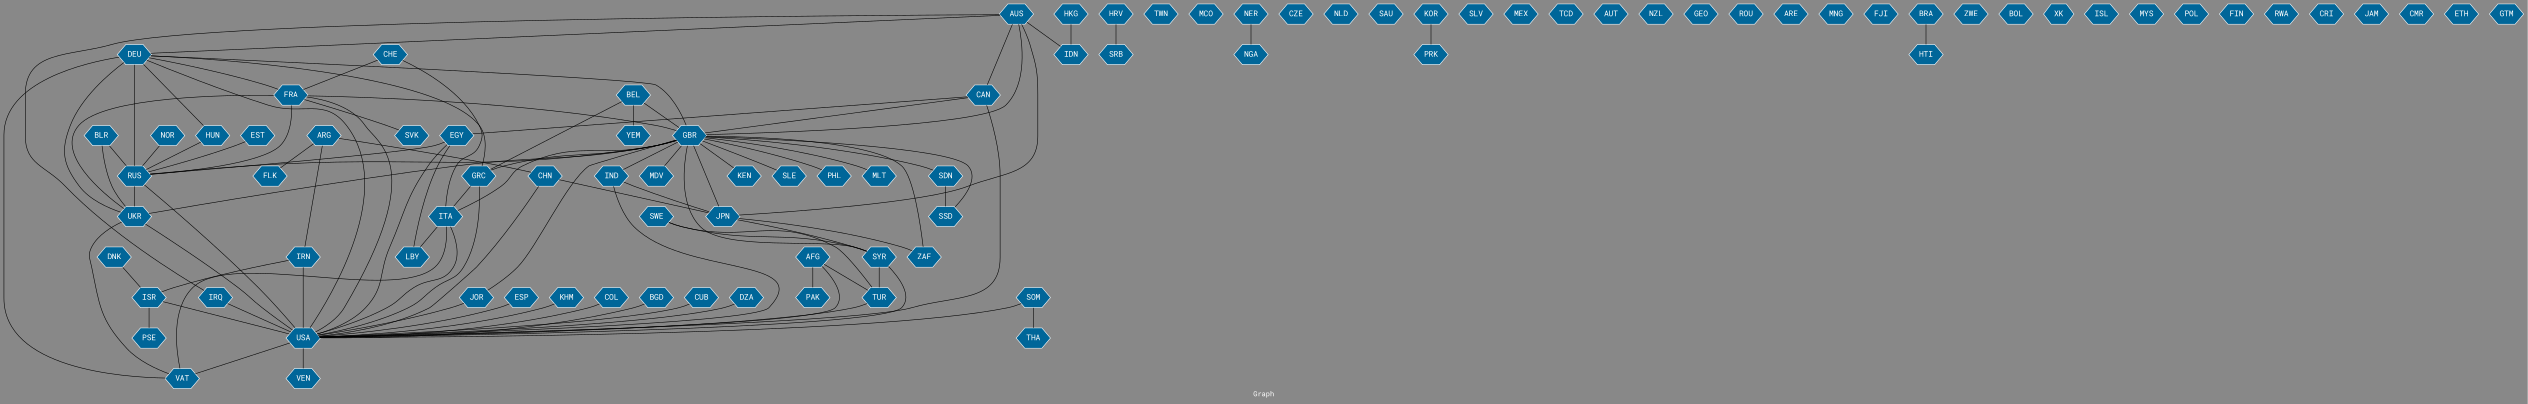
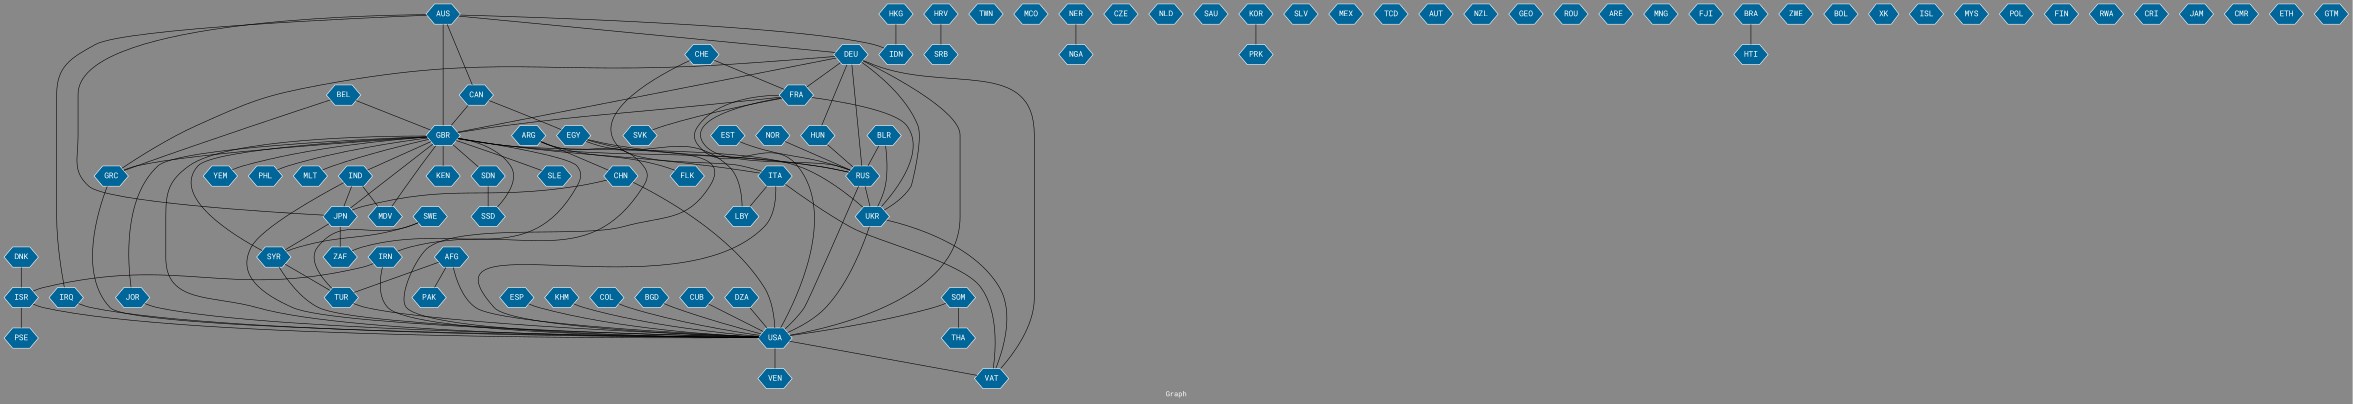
edge "BEL" -- "YEM": now "GBR" -- "YEM"
edge "GRC" -- "ITA": removed
edge "IND" -- "MDV": added
edge "CAN" -- "USA": now "GBR" -- "USA"
